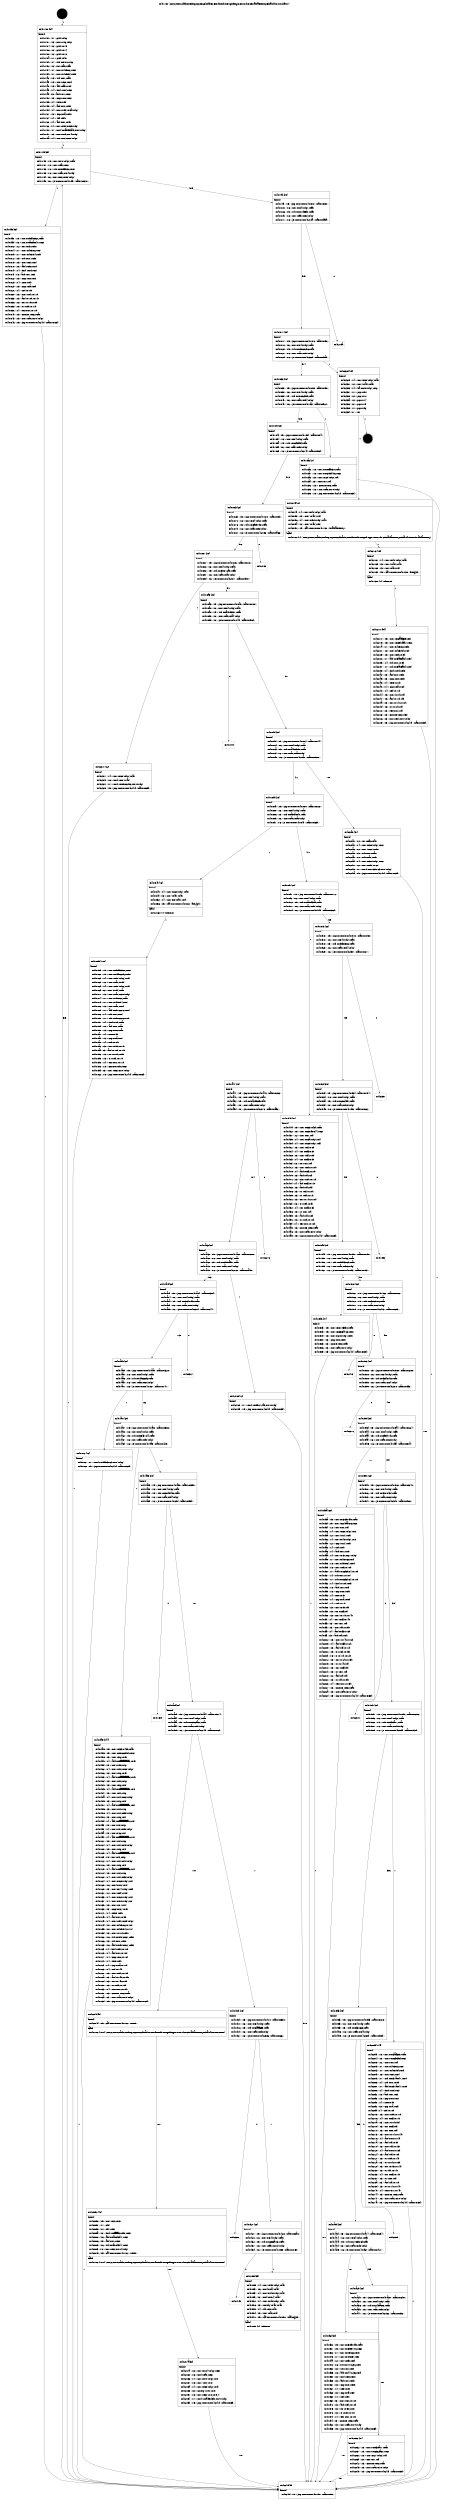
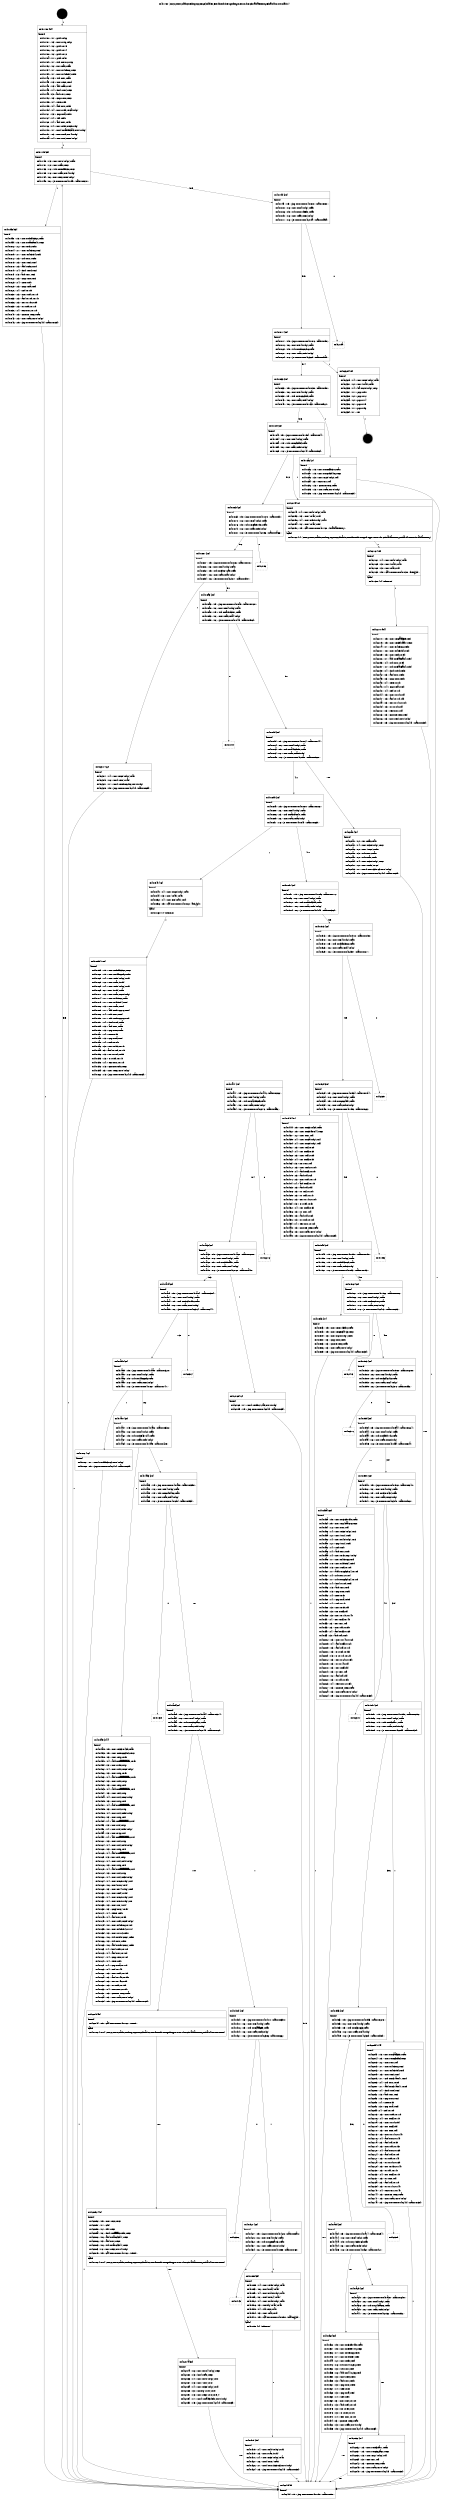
edge "0x40232d [19]" -> "0x40214f [18]": now "0x40184f [28]" -> "0x40214f [18]"
edge "0x4019bb [28]" -> "0x402340": label " 0" -> " 411"
edge "0x4019f3 [28]" -> "0x401a0f [28]": reversed
node "0x401f15 [29]": added
